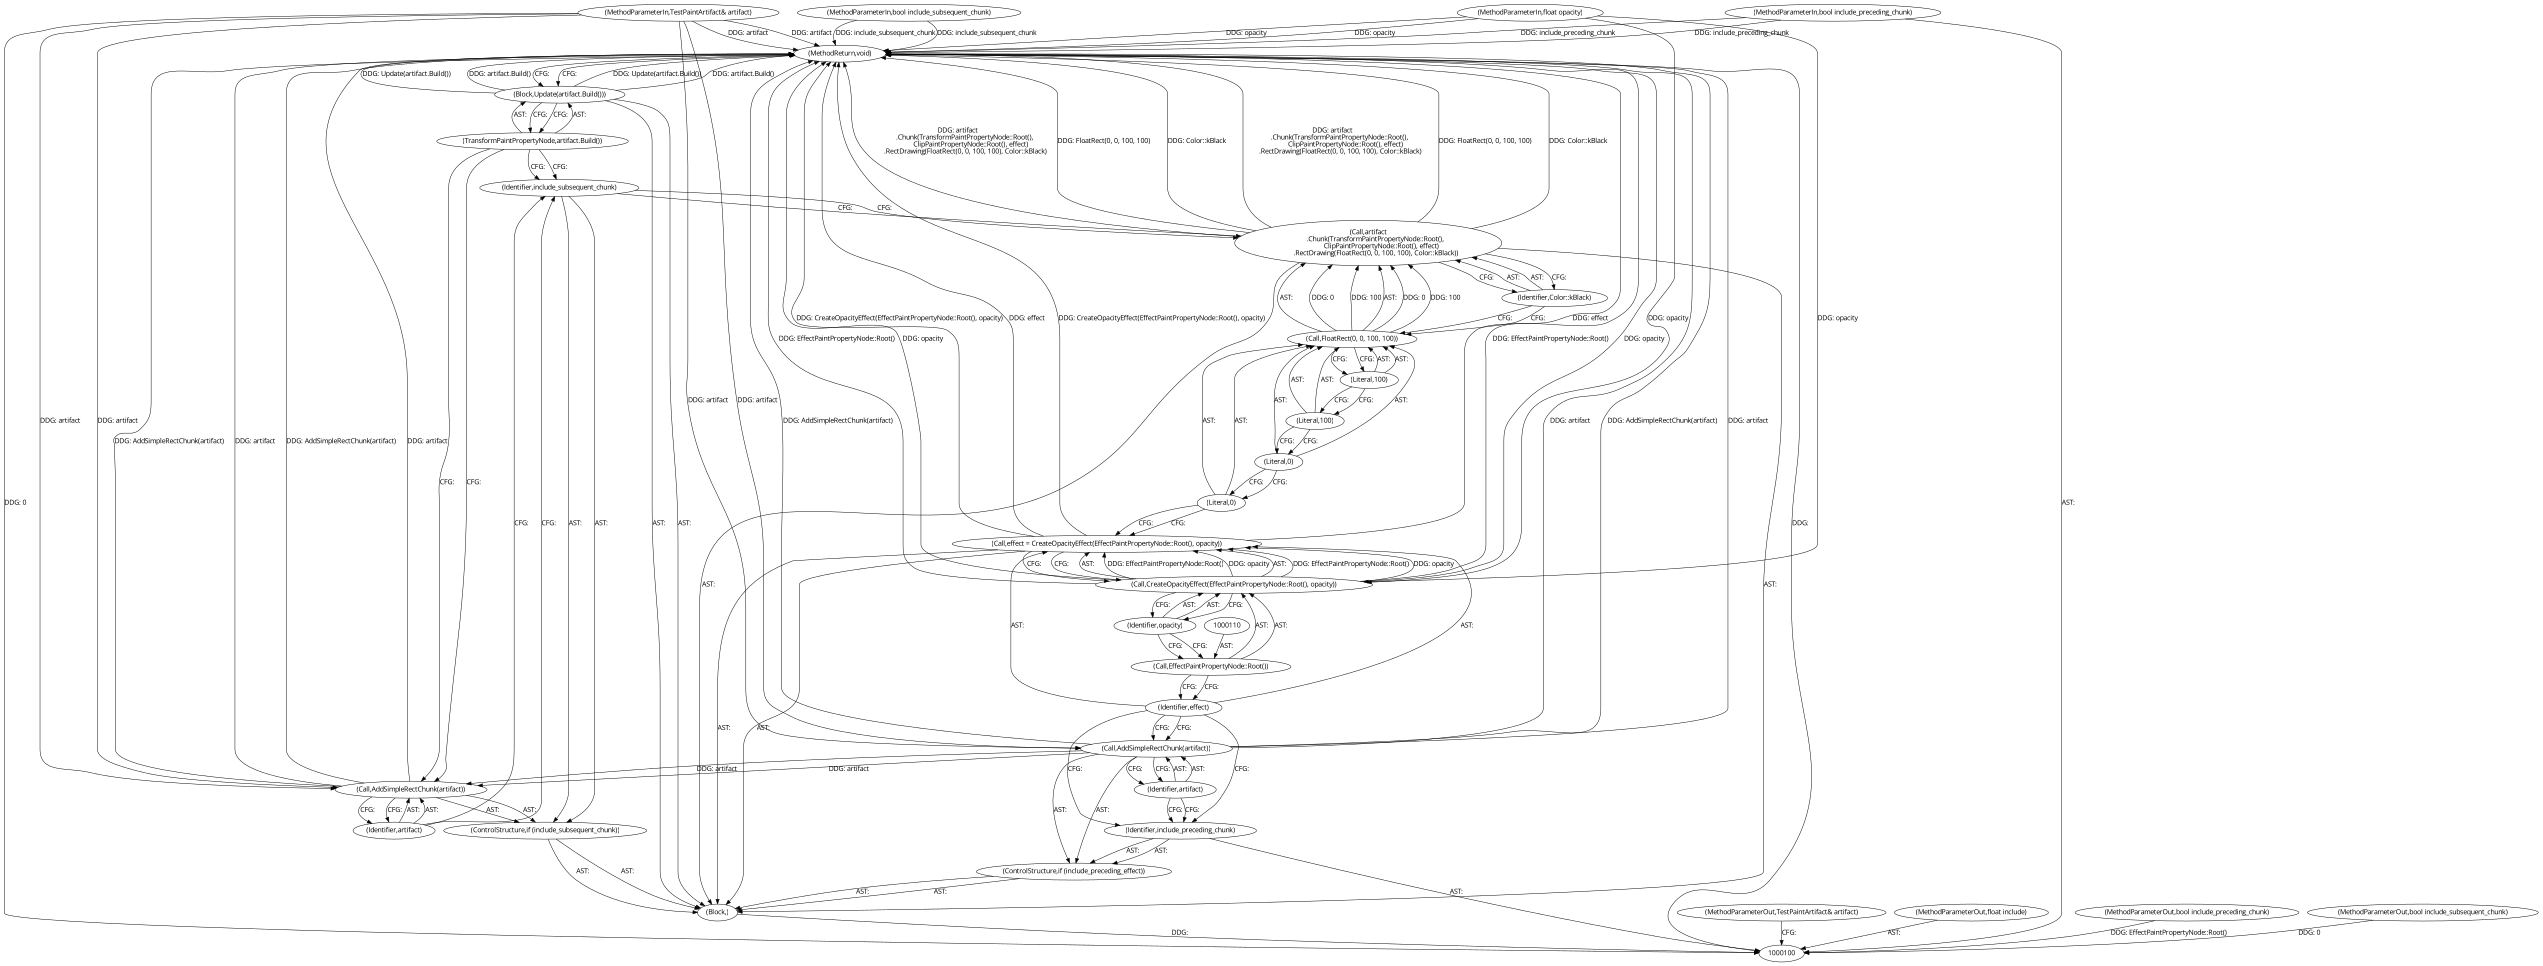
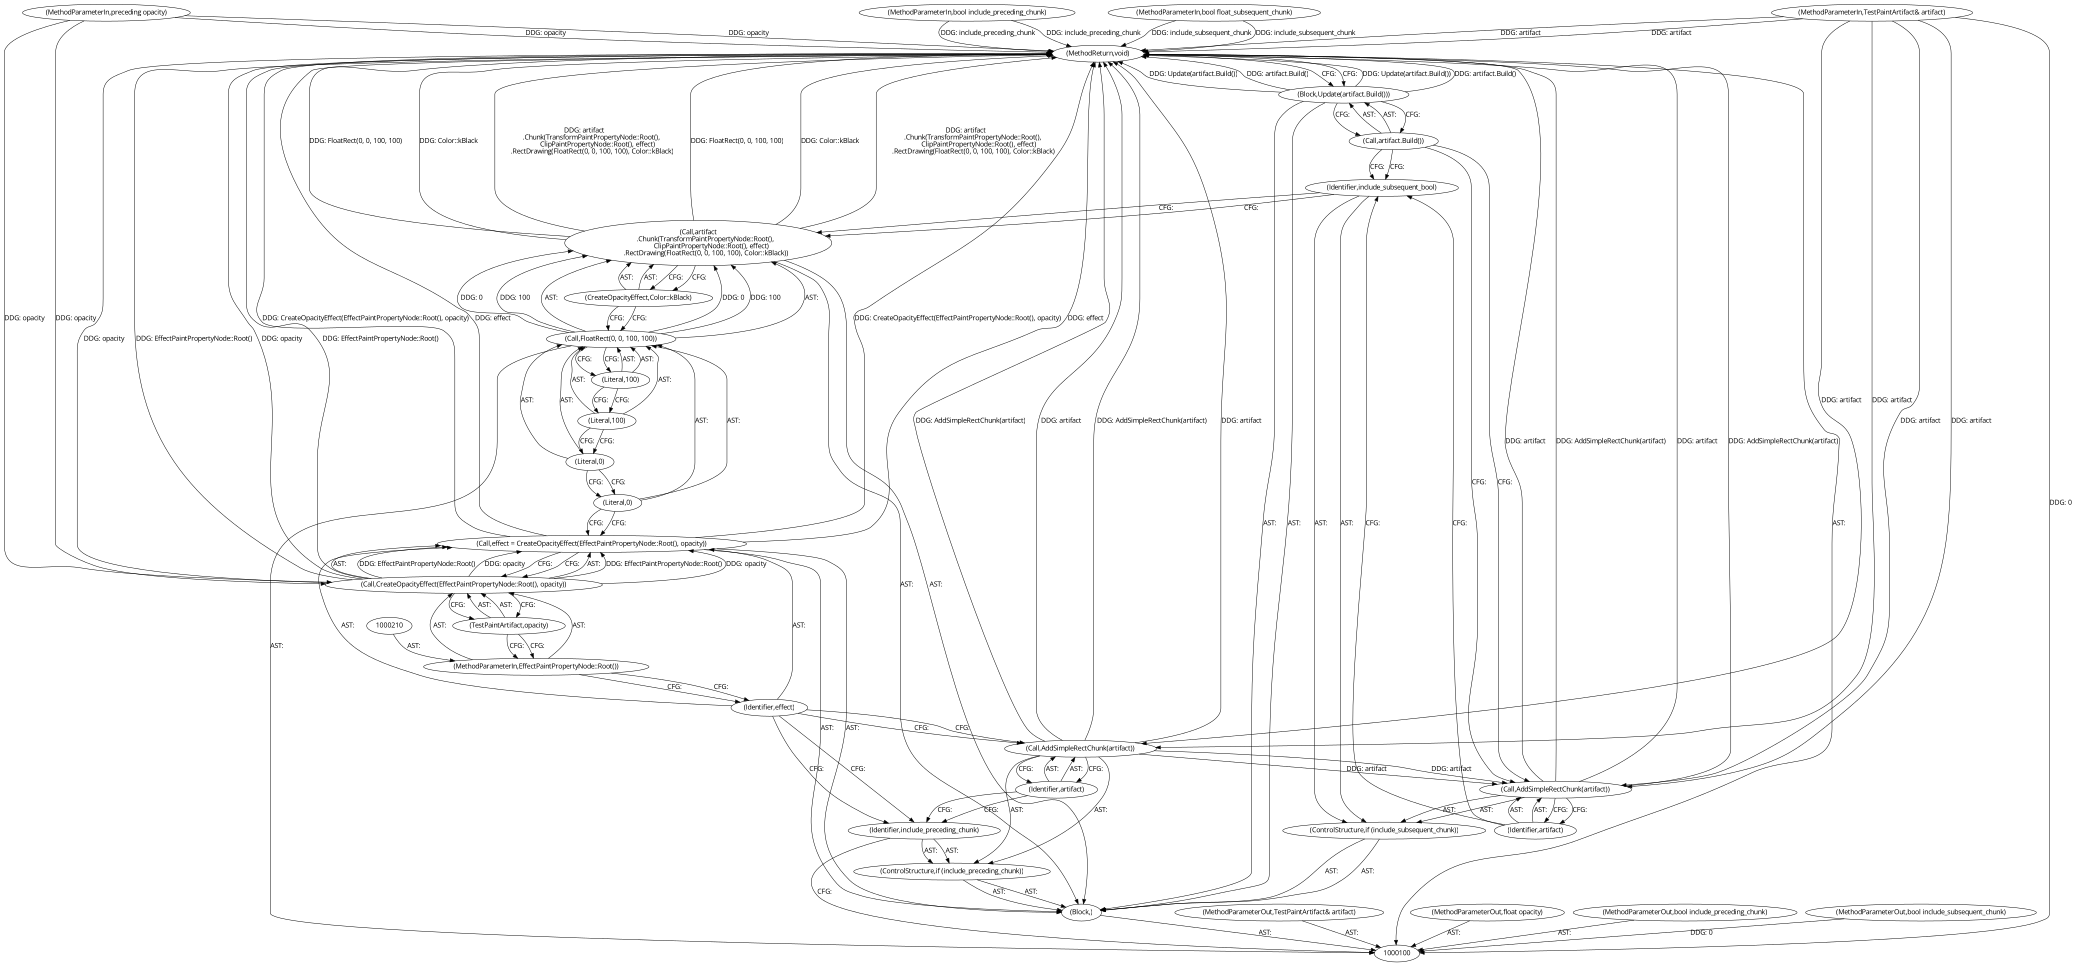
node "(MethodParameterIn,bool include_subsequent_chunk)": label "(MethodParameterIn,bool include_subsequent_chunk)" -> "(MethodParameterIn,bool float_subsequent_chunk)"
node "(MethodParameterIn,float opacity)": label "(MethodParameterIn,float opacity)" -> "(MethodParameterIn,preceding opacity)"
node "(TransformPaintPropertyNode,artifact.Build())": label "(TransformPaintPropertyNode,artifact.Build())" -> "(Call,artifact.Build())"
node "(Identifier,include_subsequent_chunk)": label "(Identifier,include_subsequent_chunk)" -> "(Identifier,include_subsequent_bool)"
node "(Identifier,Color::kBlack)": label "(Identifier,Color::kBlack)" -> "(CreateOpacityEffect,Color::kBlack)"
edge "(MethodReturn,void)" -> "1000100": label "DDG: " -> "AST: "
edge "(MethodParameterIn,bool include_preceding_chunk)" -> "1000100": now "(Call,FloatRect(0, 0, 100, 100))" -> "1000100"
node "(Identifier,opacity)": label "(Identifier,opacity)" -> "(TestPaintArtifact,opacity)"
node "1000110": label "1000110" -> "1000210"
node "(Call,EffectPaintPropertyNode::Root())": label "(Call,EffectPaintPropertyNode::Root())" -> "(MethodParameterIn,EffectPaintPropertyNode::Root())"
node "(ControlStructure,if (include_preceding_effect))": label "(ControlStructure,if (include_preceding_effect))" -> "(ControlStructure,if (include_preceding_chunk))"
edge "(Identifier,include_preceding_chunk)" -> "1000100": label "AST: " -> "CFG: "
node "(MethodParameterOut,float include)": label "(MethodParameterOut,float include)" -> "(MethodParameterOut,float opacity)"
edge "(Block,)" -> "1000100": label "DDG: " -> "AST: "
edge "(MethodParameterOut,TestPaintArtifact& artifact)" -> "1000100": label "CFG: " -> "AST: "
edge "(MethodParameterOut,bool include_preceding_chunk)" -> "1000100": label "DDG: EffectPaintPropertyNode::Root()" -> "AST: "
